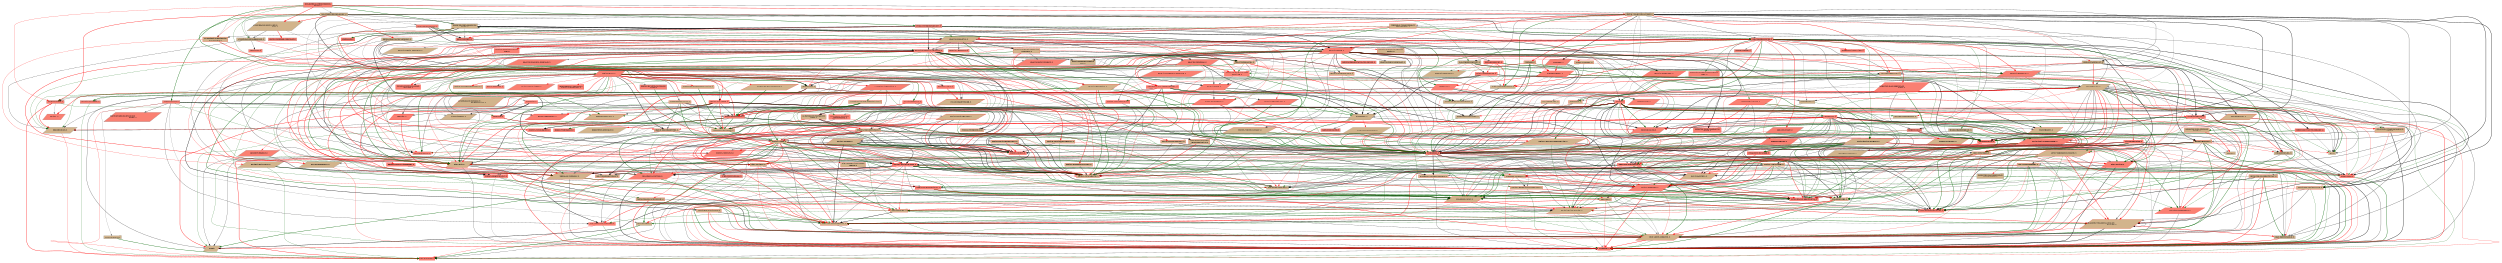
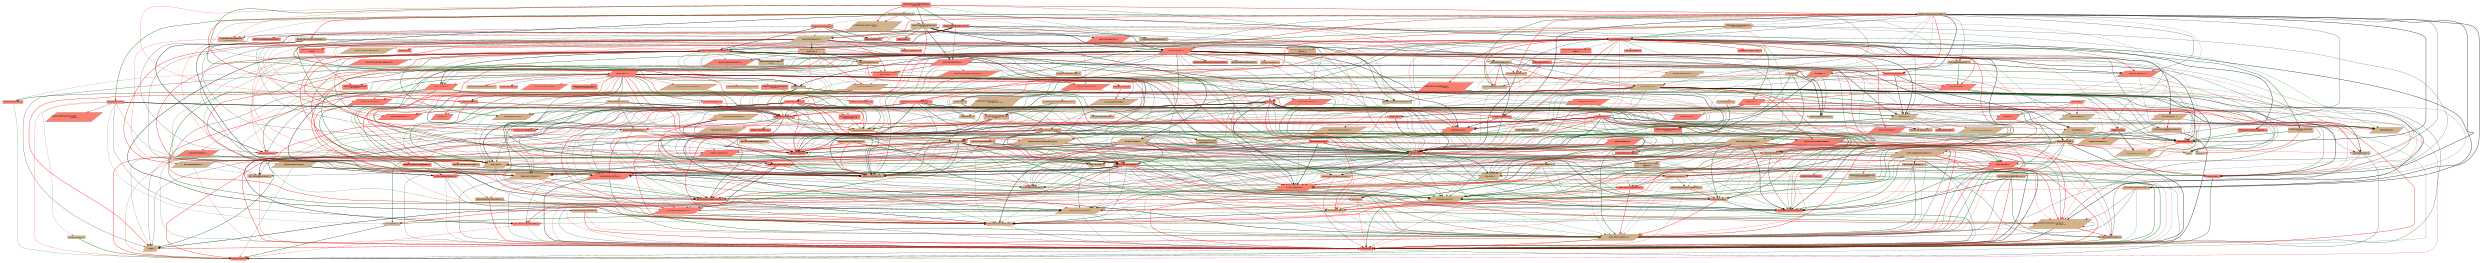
edge "PrimitiveComponentHelper.h" -> "CollisionQueryParams.h": now "PrimitiveComponentHelper.h" -> "AI/NavigationModifier.h"
edge "RHIResources.h" -> "ShaderCore.h": now "VertexFactory.h" -> "ShaderCore.h"
edge "ShowFlags.h" -> "CoreMinimal.h": style solid -> bold
node "HAL/PlatformCrt.h": label "HAL/PlatformCrt.h" -> "HAL/Mode.h"
